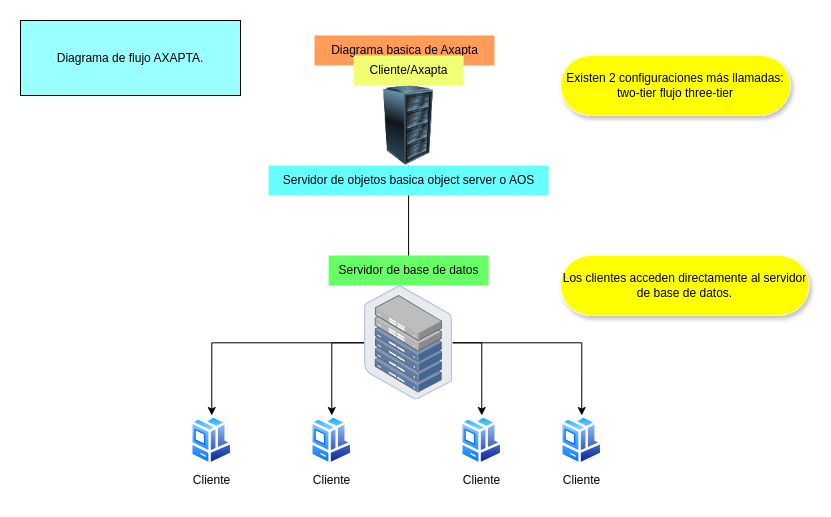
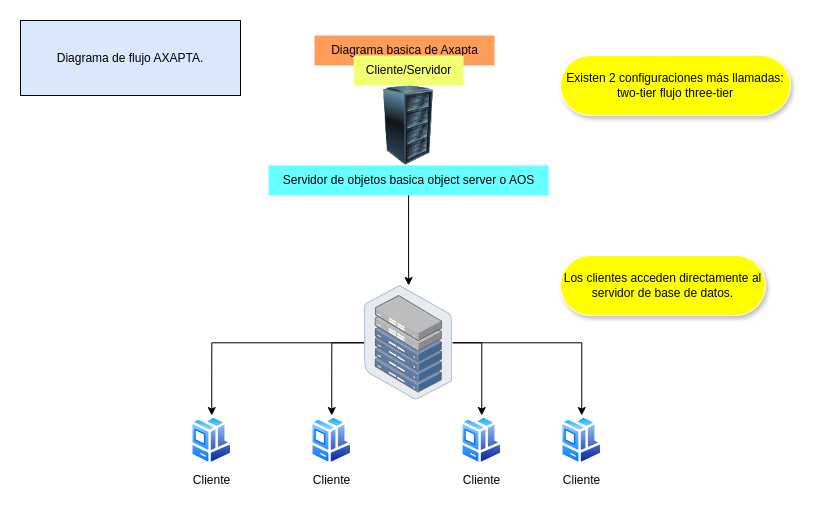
node "Diagrama de flujo AXAPTA.": fillcolor #99ffff -> #dae8fc
node "Cliente/Axapta": label "Cliente/Axapta" -> "Cliente/Servidor"
node "Servidor de base de datos": removed
node "Los clientes acceden directamente al servidor de base de datos.": size 249x60 -> 205x60
